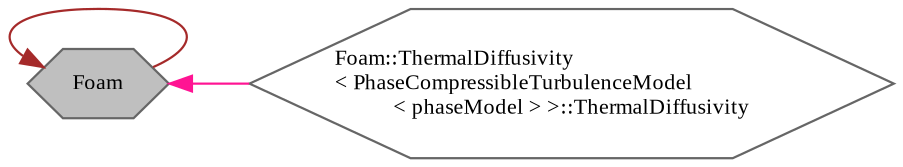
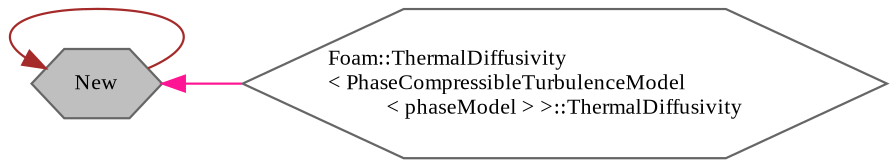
node "Foam": label "Foam" -> "New"
